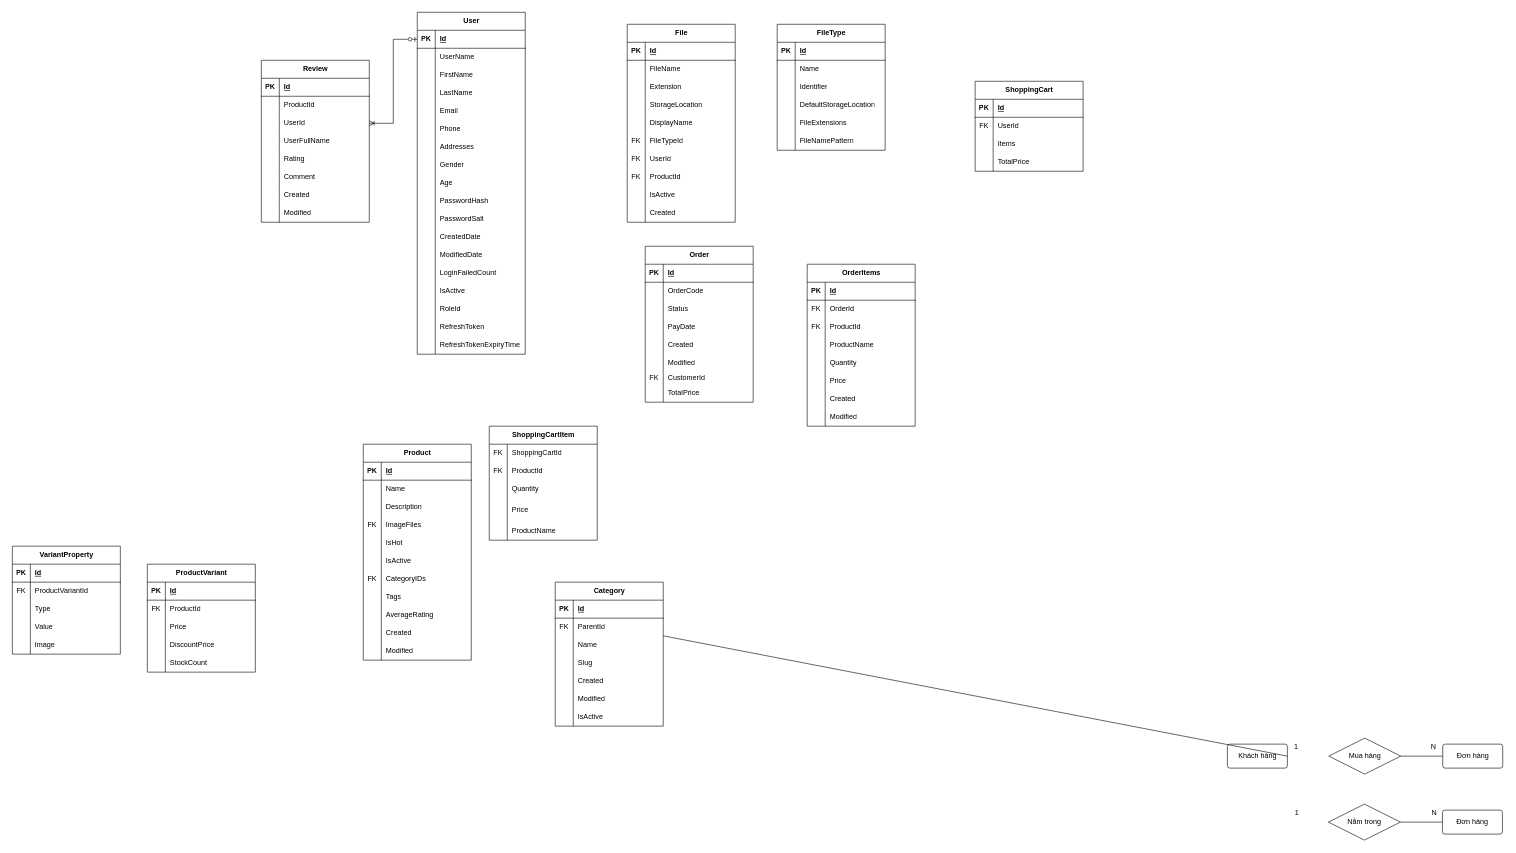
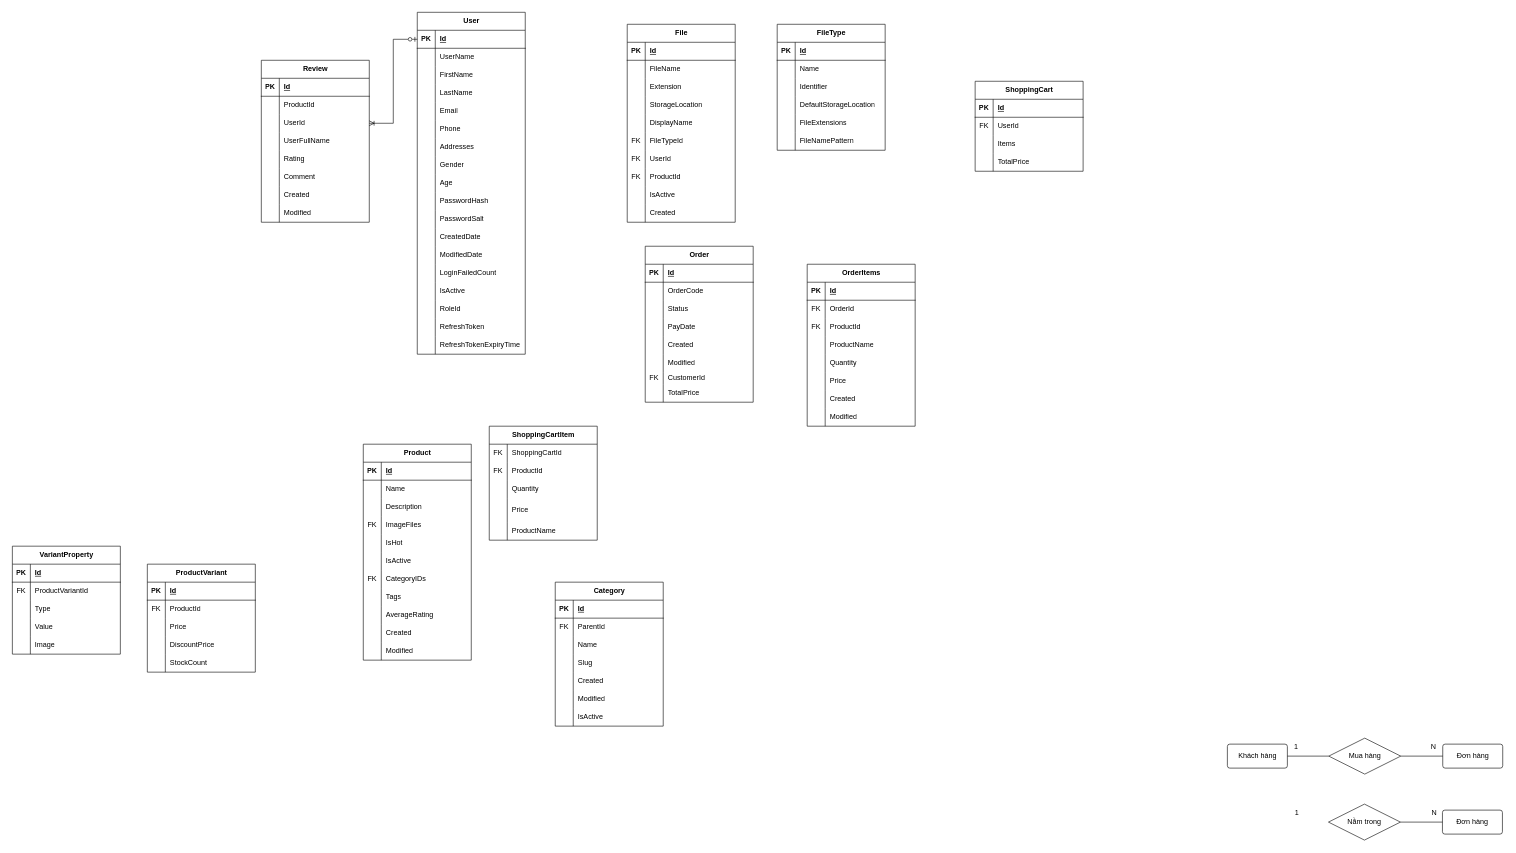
edge "ParentId" -- "Khách hàng": now "Mua hàng" -- "Khách hàng"
